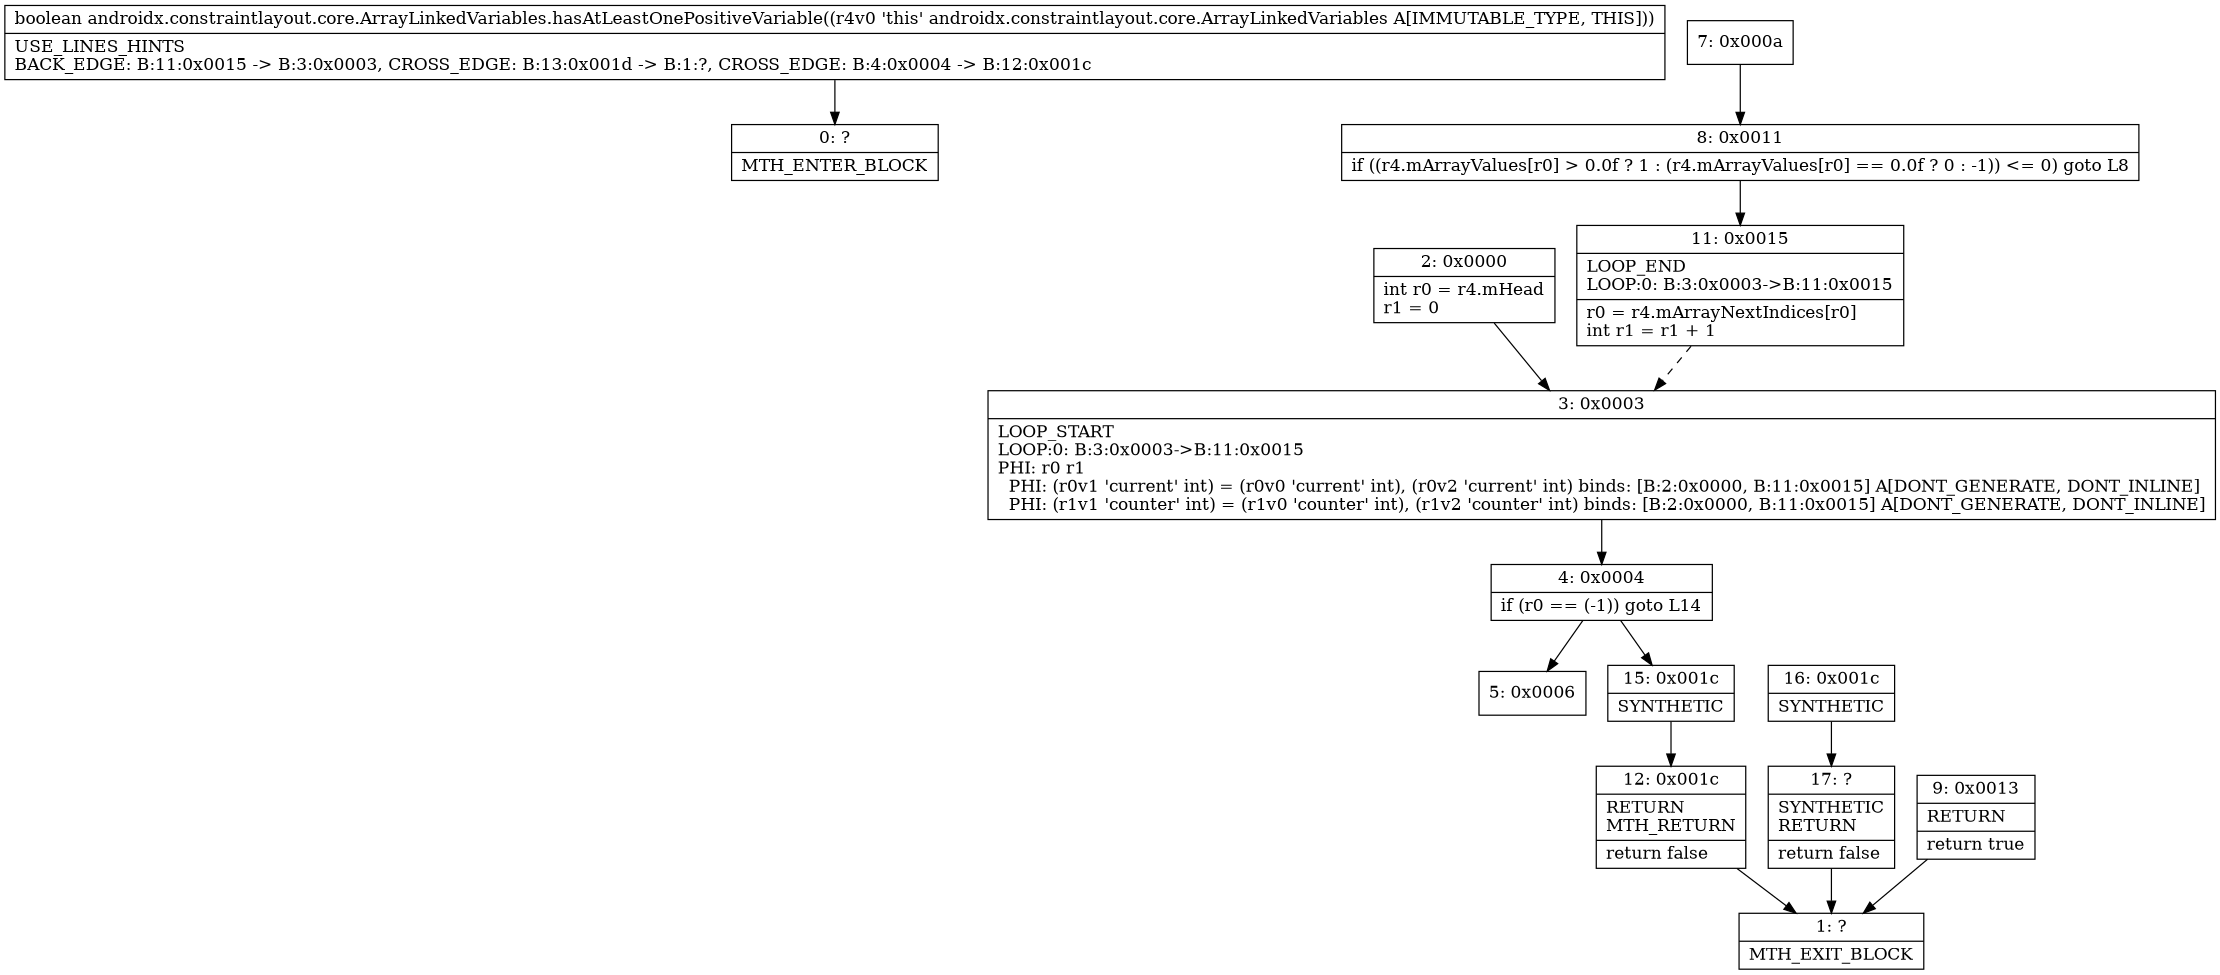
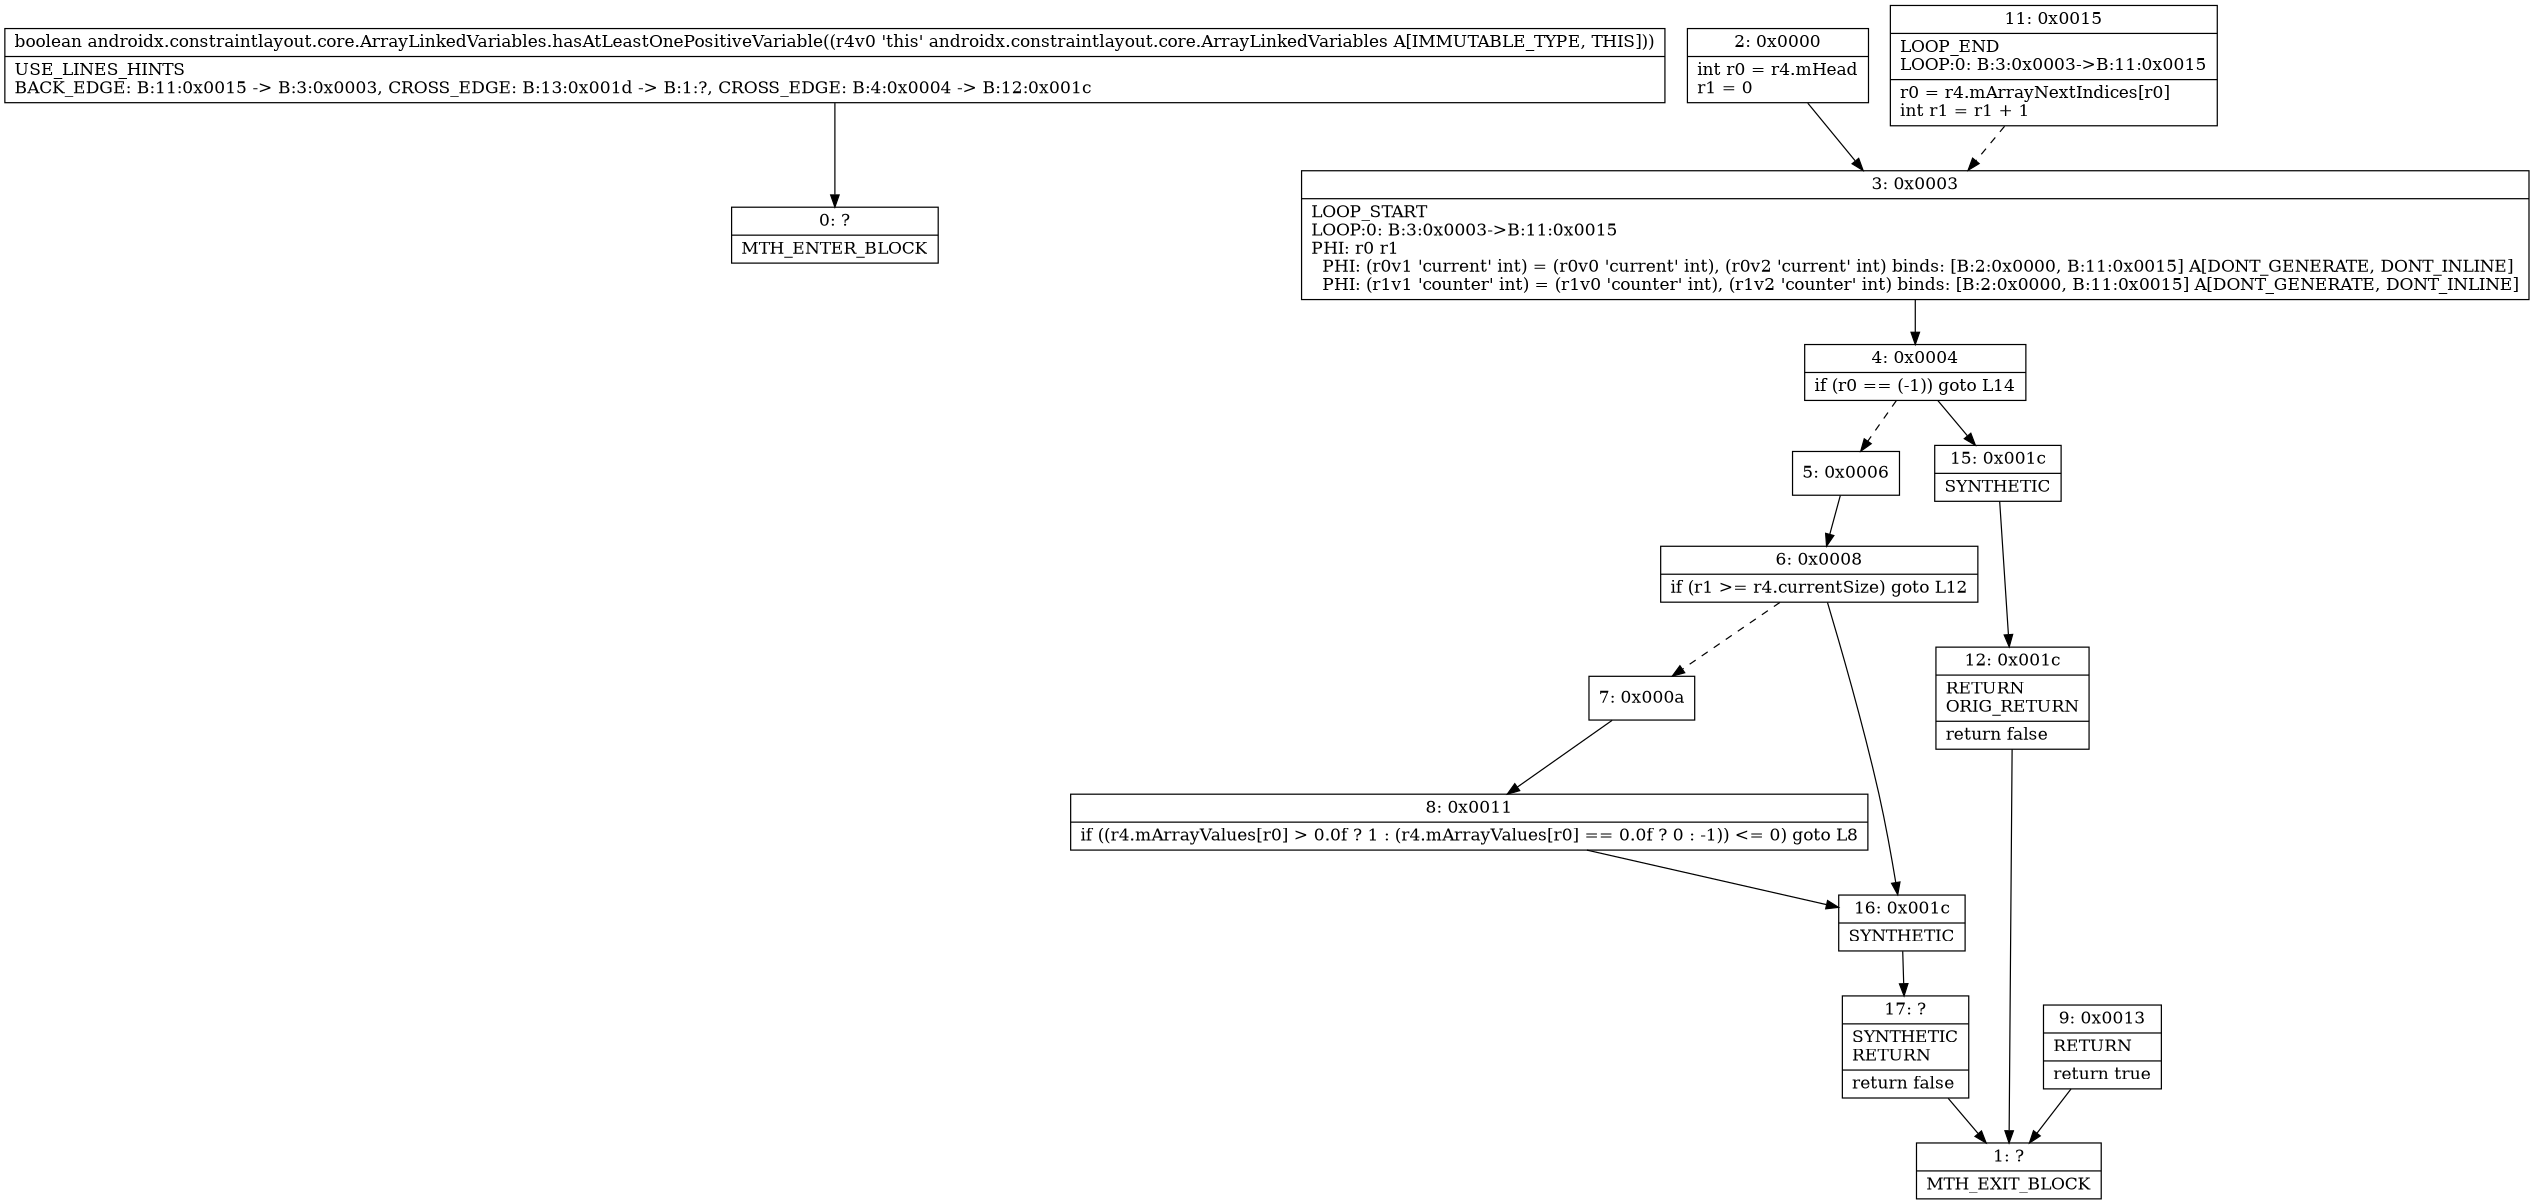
edge "8: 0x0011" -> "11: 0x0015": now "8: 0x0011" -> "16: 0x001c"
node "6: 0x0008": added
edge "4: 0x0004" -> "5: 0x0006": style solid -> dashed
node "12: 0x001c": text "MTH_RETURN" -> "ORIG_RETURN"
